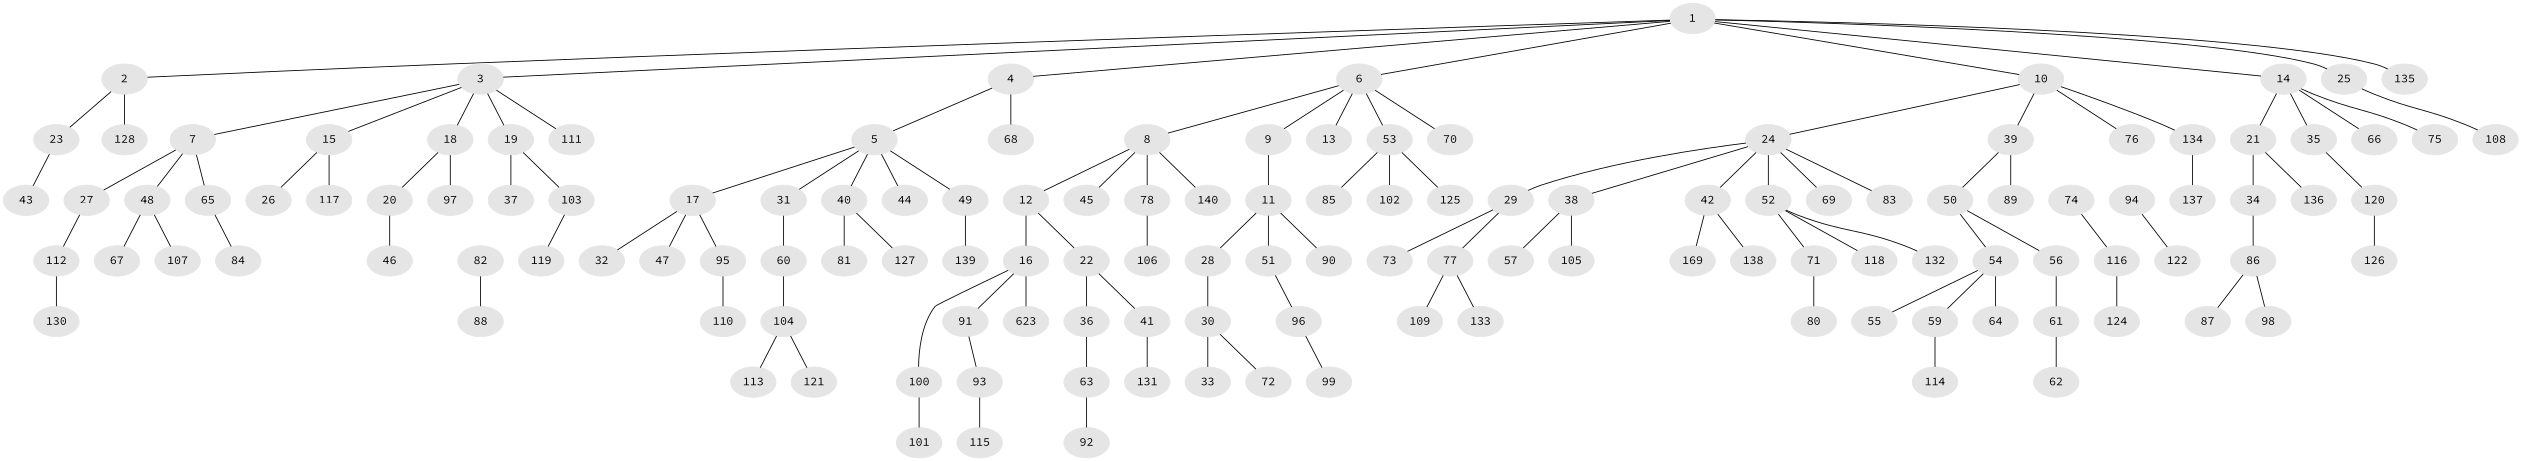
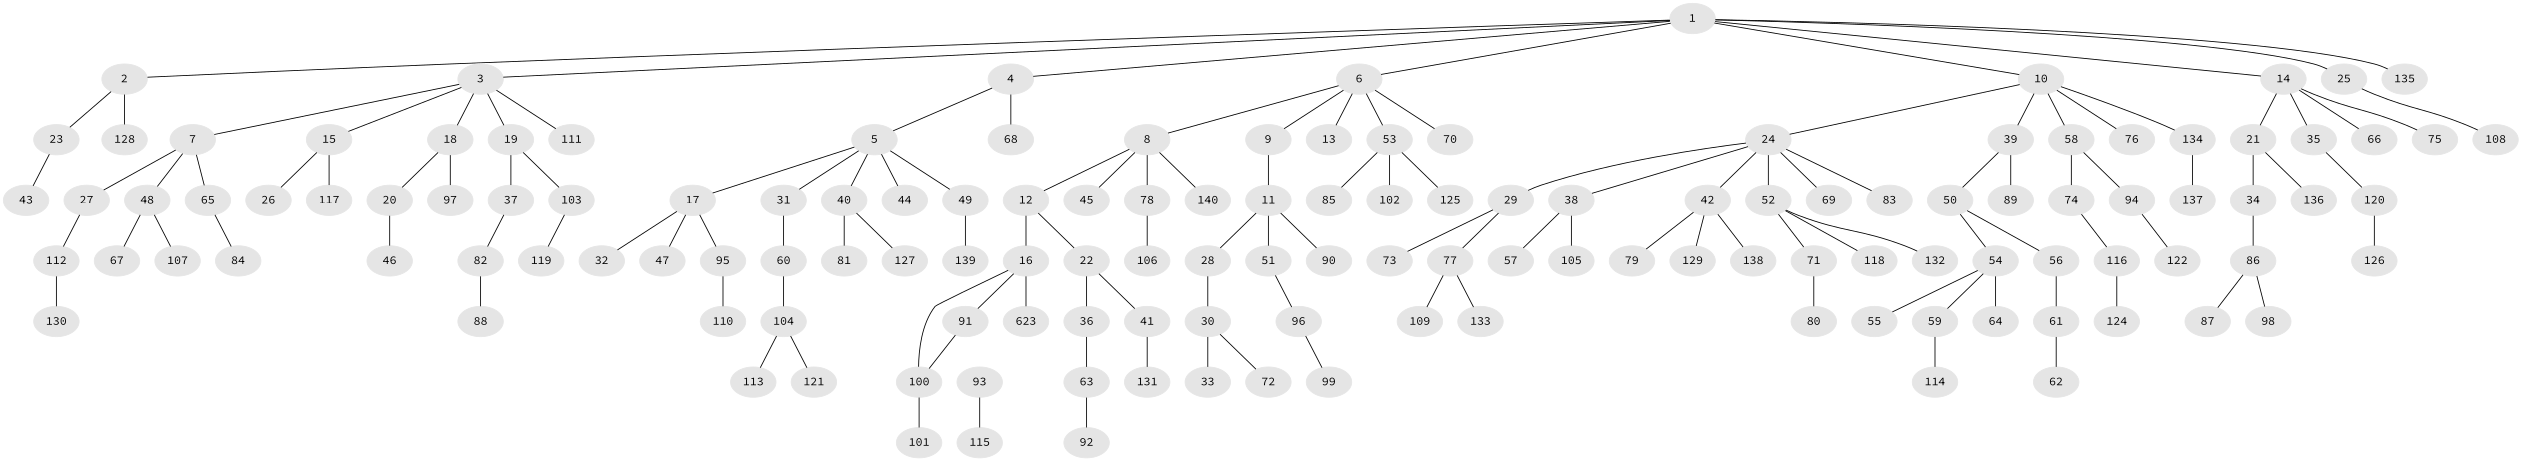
node "58": added
edge "37" -- "82": added
node "79": added
node "169": label "169" -> "129"
edge "91" -- "93": now "91" -- "100"
